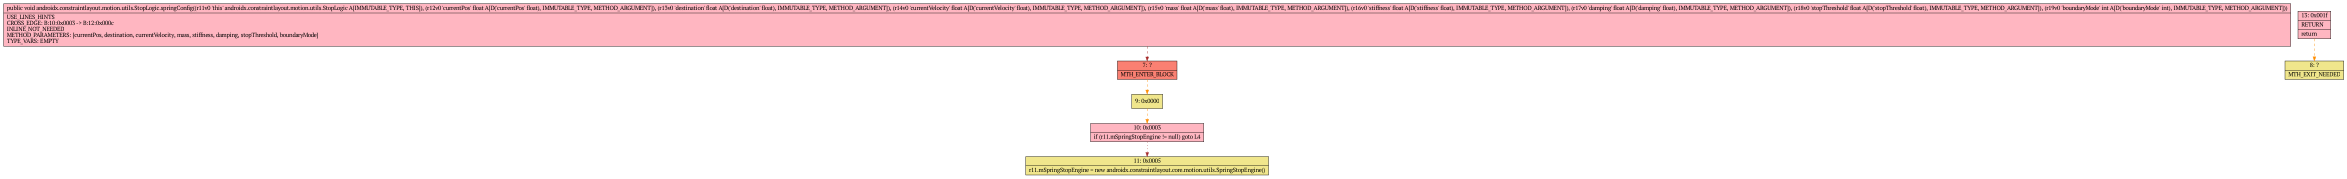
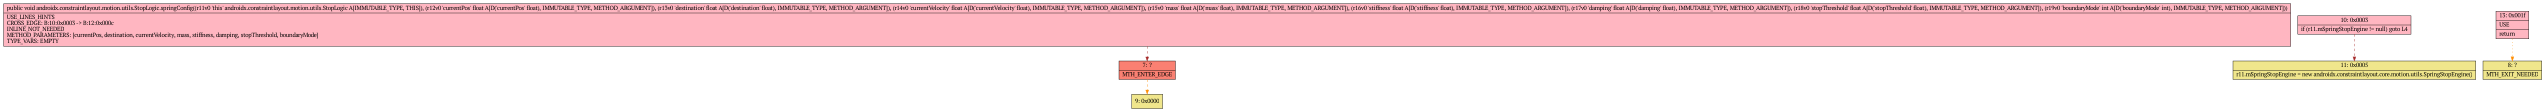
node "13: 0x001f": text "RETURN" -> "USE"
edge "13: 0x001f" -> "8: ?": style dashed -> dotted
node "7: ?": text "MTH_ENTER_BLOCK" -> "MTH_ENTER_EDGE"
edge "9: 0x0000" -> "10: 0x0003": removed
edge "10: 0x0003" -> "11: 0x0005": style dotted -> dashed
